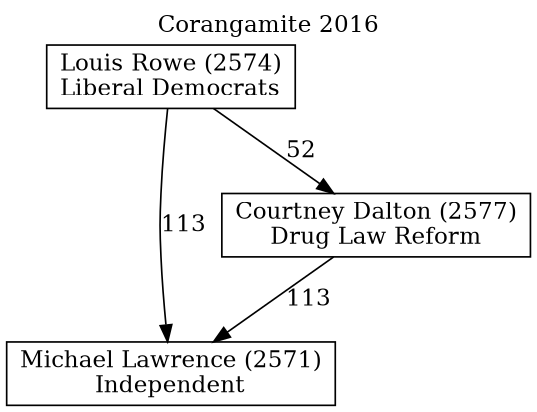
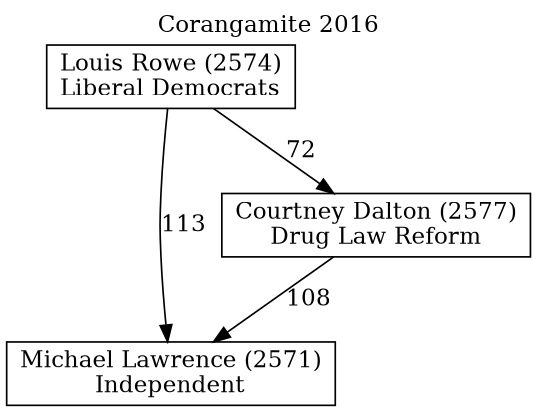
edge "Louis Rowe (2574) Liberal Democrats" -> "Courtney Dalton (2577) Drug Law Reform": label "52" -> "72"
edge "Courtney Dalton (2577) Drug Law Reform" -> "Michael Lawrence (2571) Independent": label "113" -> "108"
